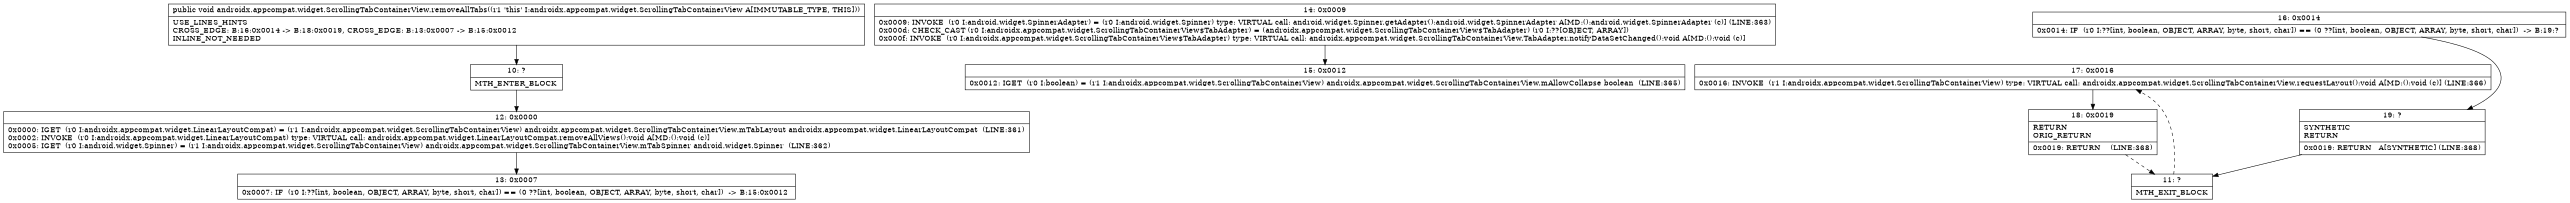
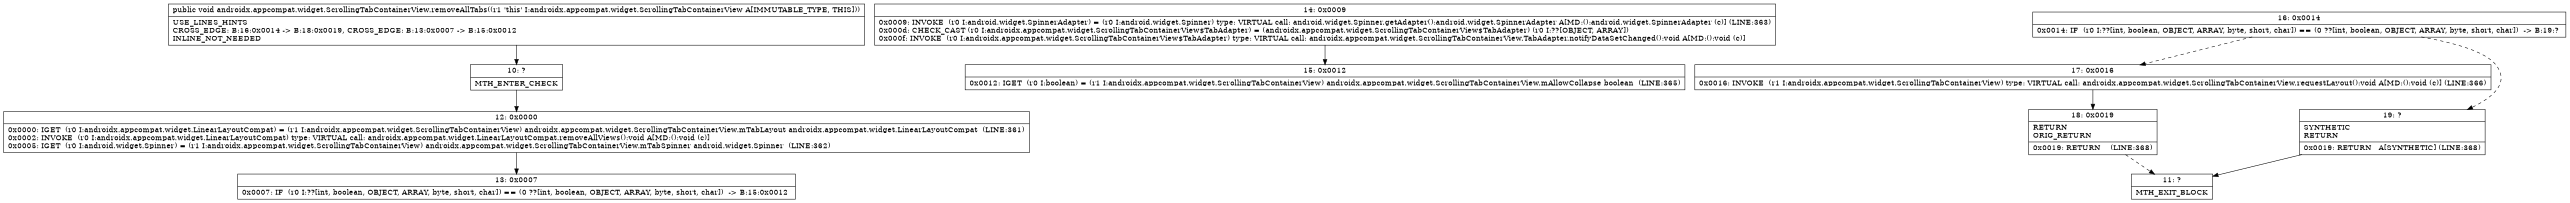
edge "16: 0x0014" -> "19: ?": style solid -> dashed
node "10: ?": text "MTH_ENTER_BLOCK" -> "MTH_ENTER_CHECK"
edge "11: ?" -> "17: 0x0016": now "16: 0x0014" -> "17: 0x0016"
